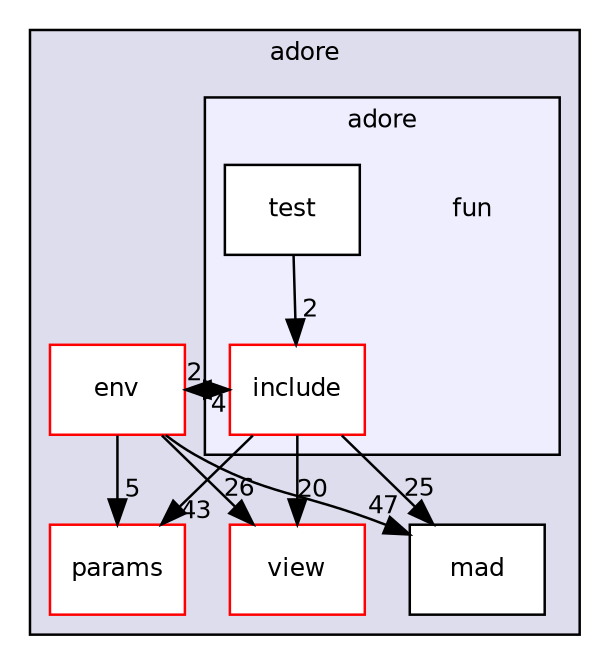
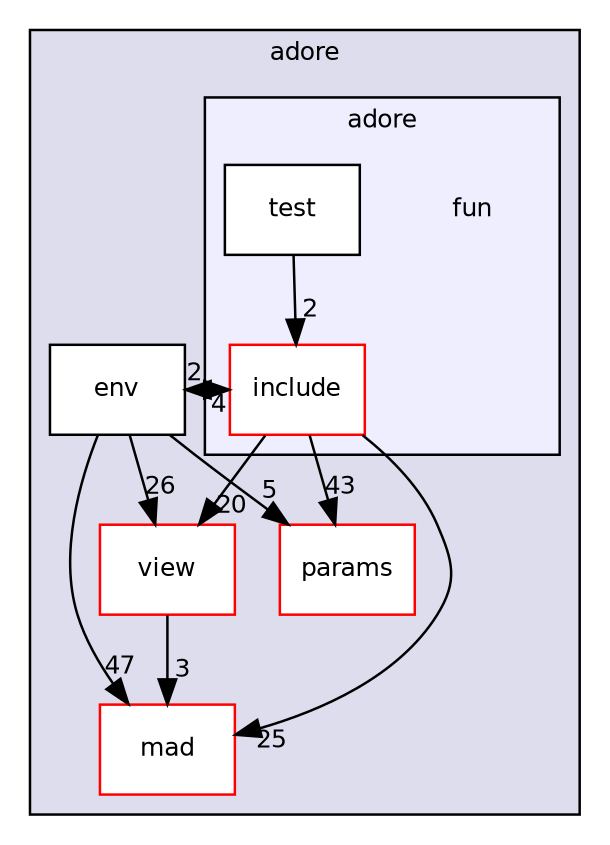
node "env": color red -> black
node "mad": color black -> red
edge "view" -> "mad": added
